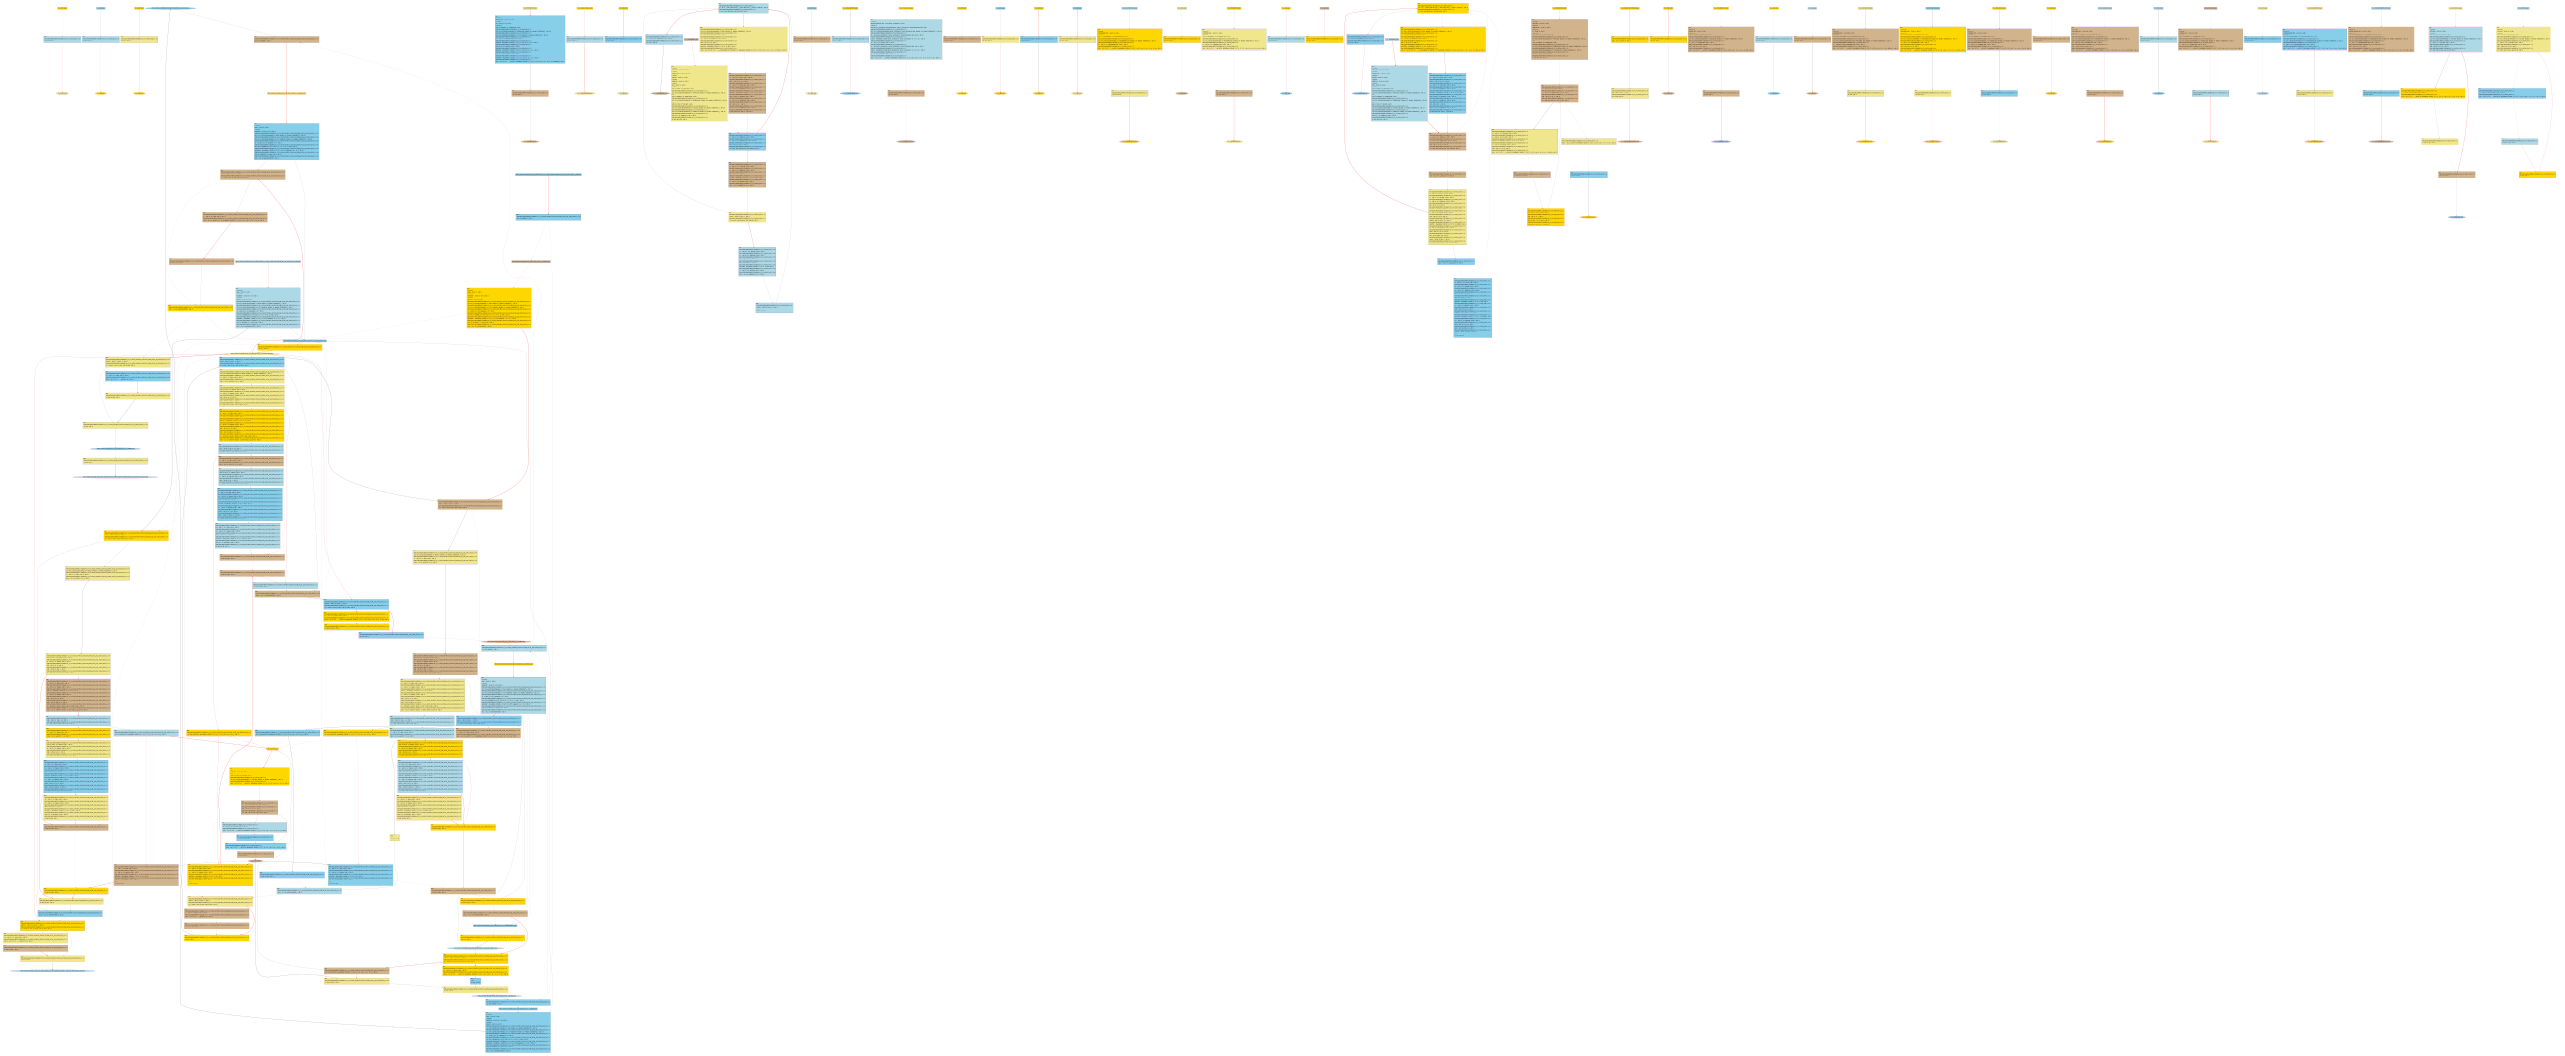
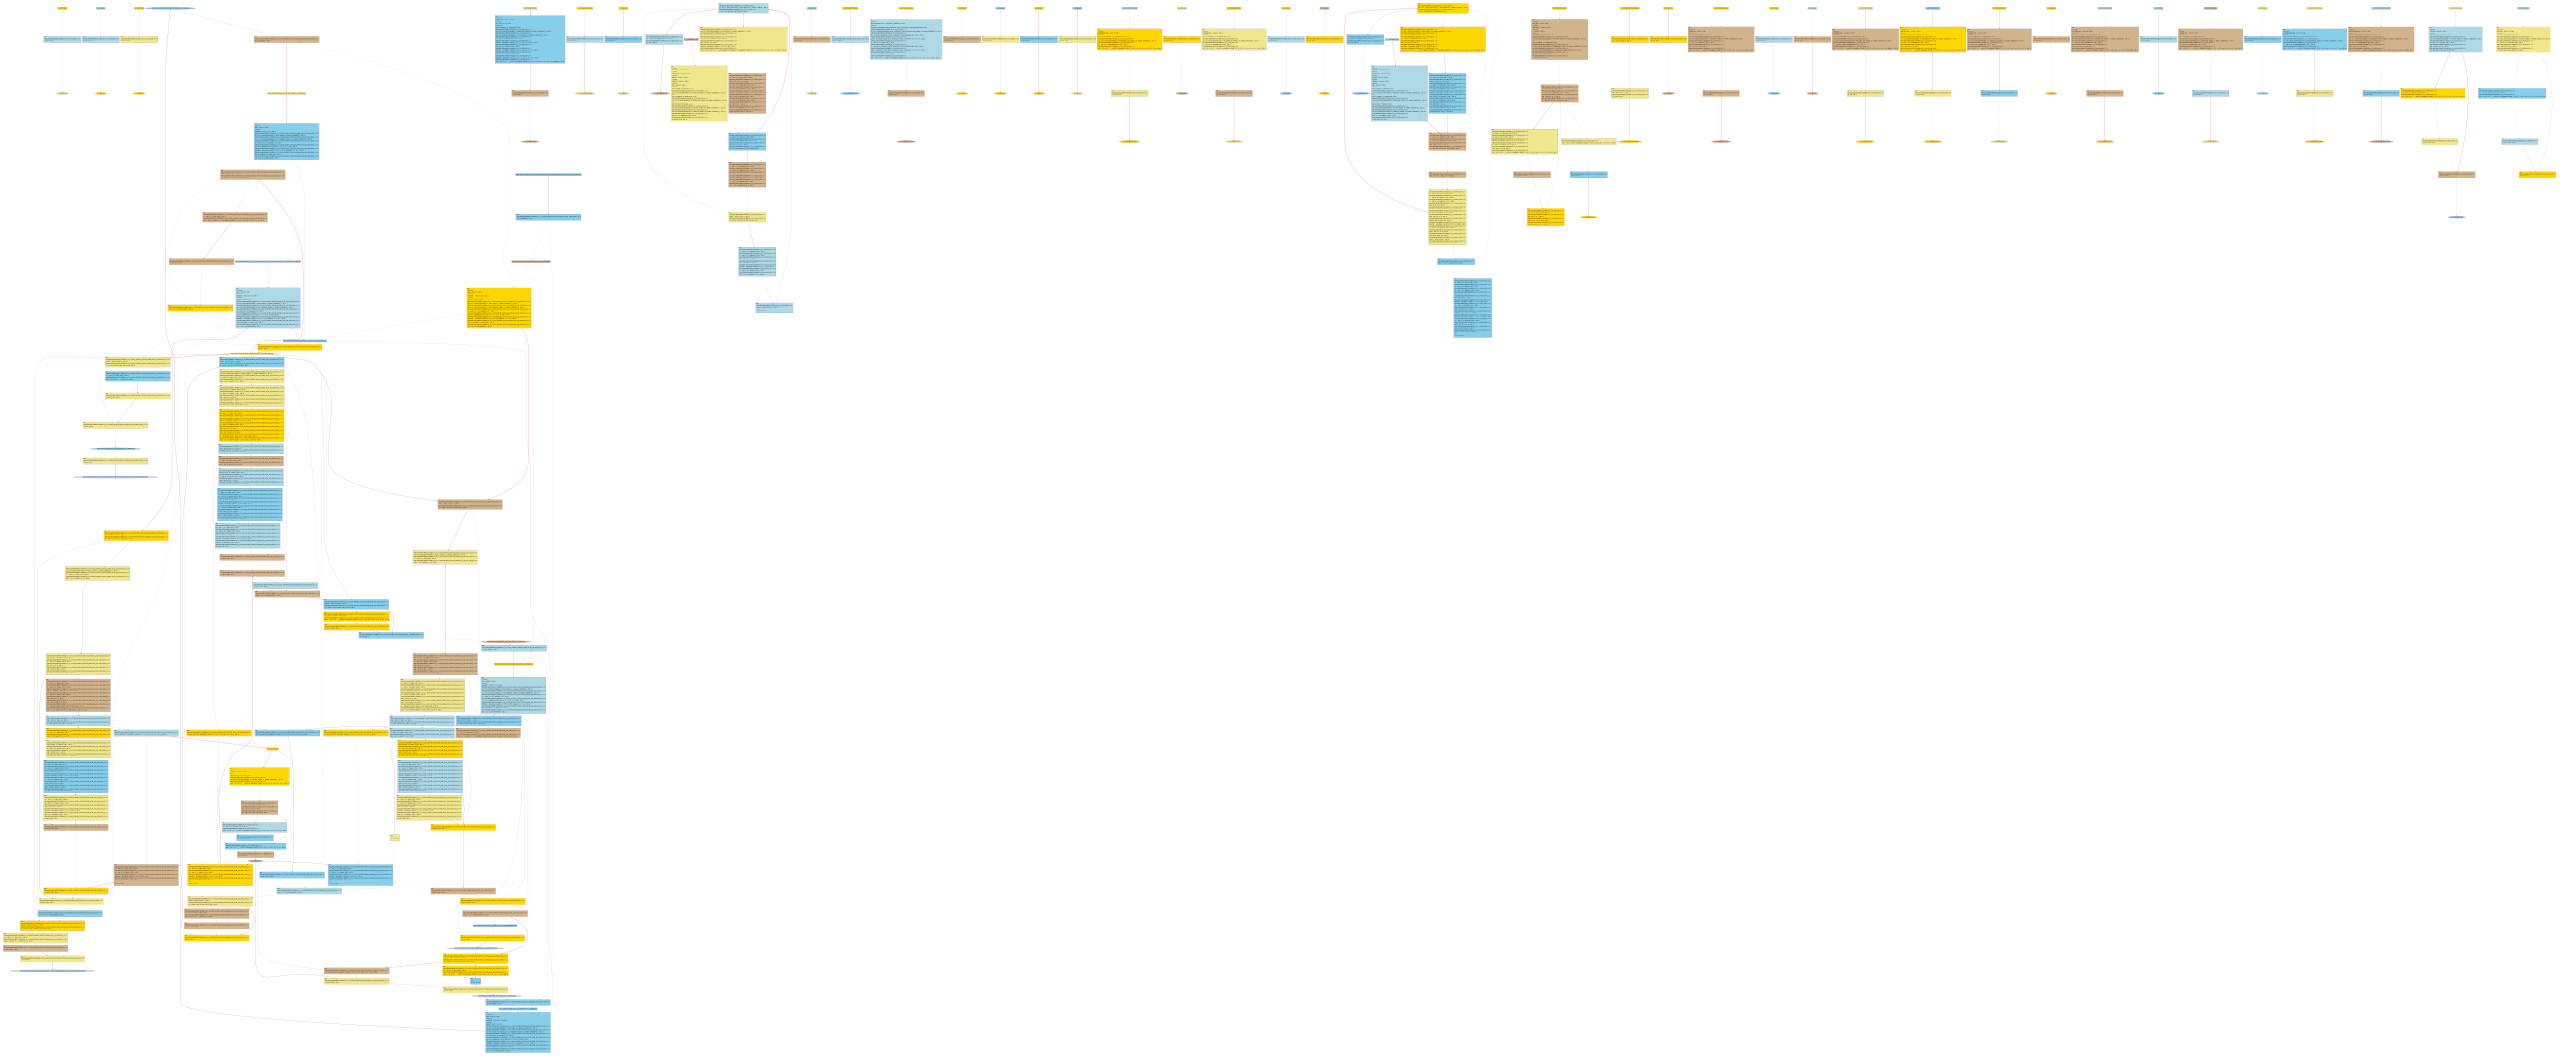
node "{io_ll_bad4_end}": added
node "{io_ll_globalReturnsTrueOrFalse_end}": fillcolor tan -> gold
node "{io_ll_printHexCharLine_end}": fillcolor skyblue -> tan
